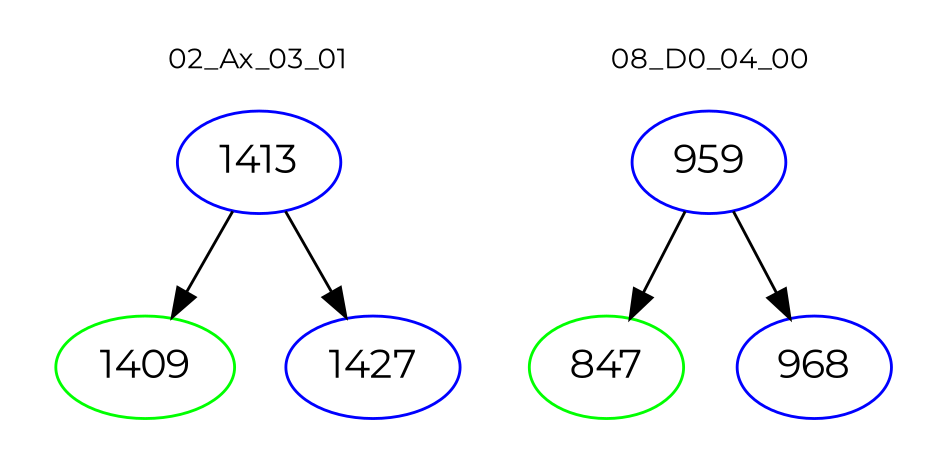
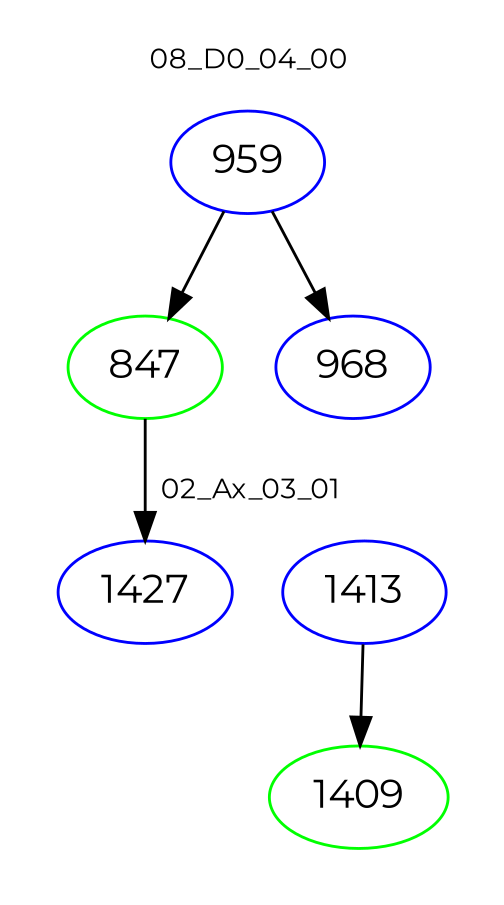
edge "1413" -> "1427": now "847" -> "1427"
